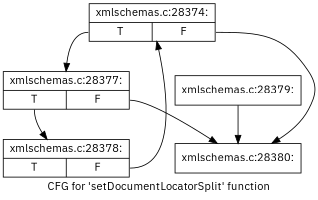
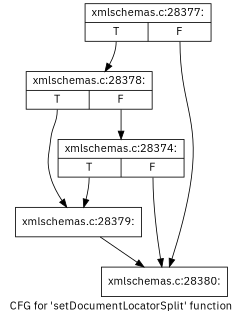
edge "xmlschemas.c:28374:" -> "xmlschemas.c:28377:": now "xmlschemas.c:28374:" -> "xmlschemas.c:28379:"
edge "xmlschemas.c:28378:" -> "xmlschemas.c:28379:": added
